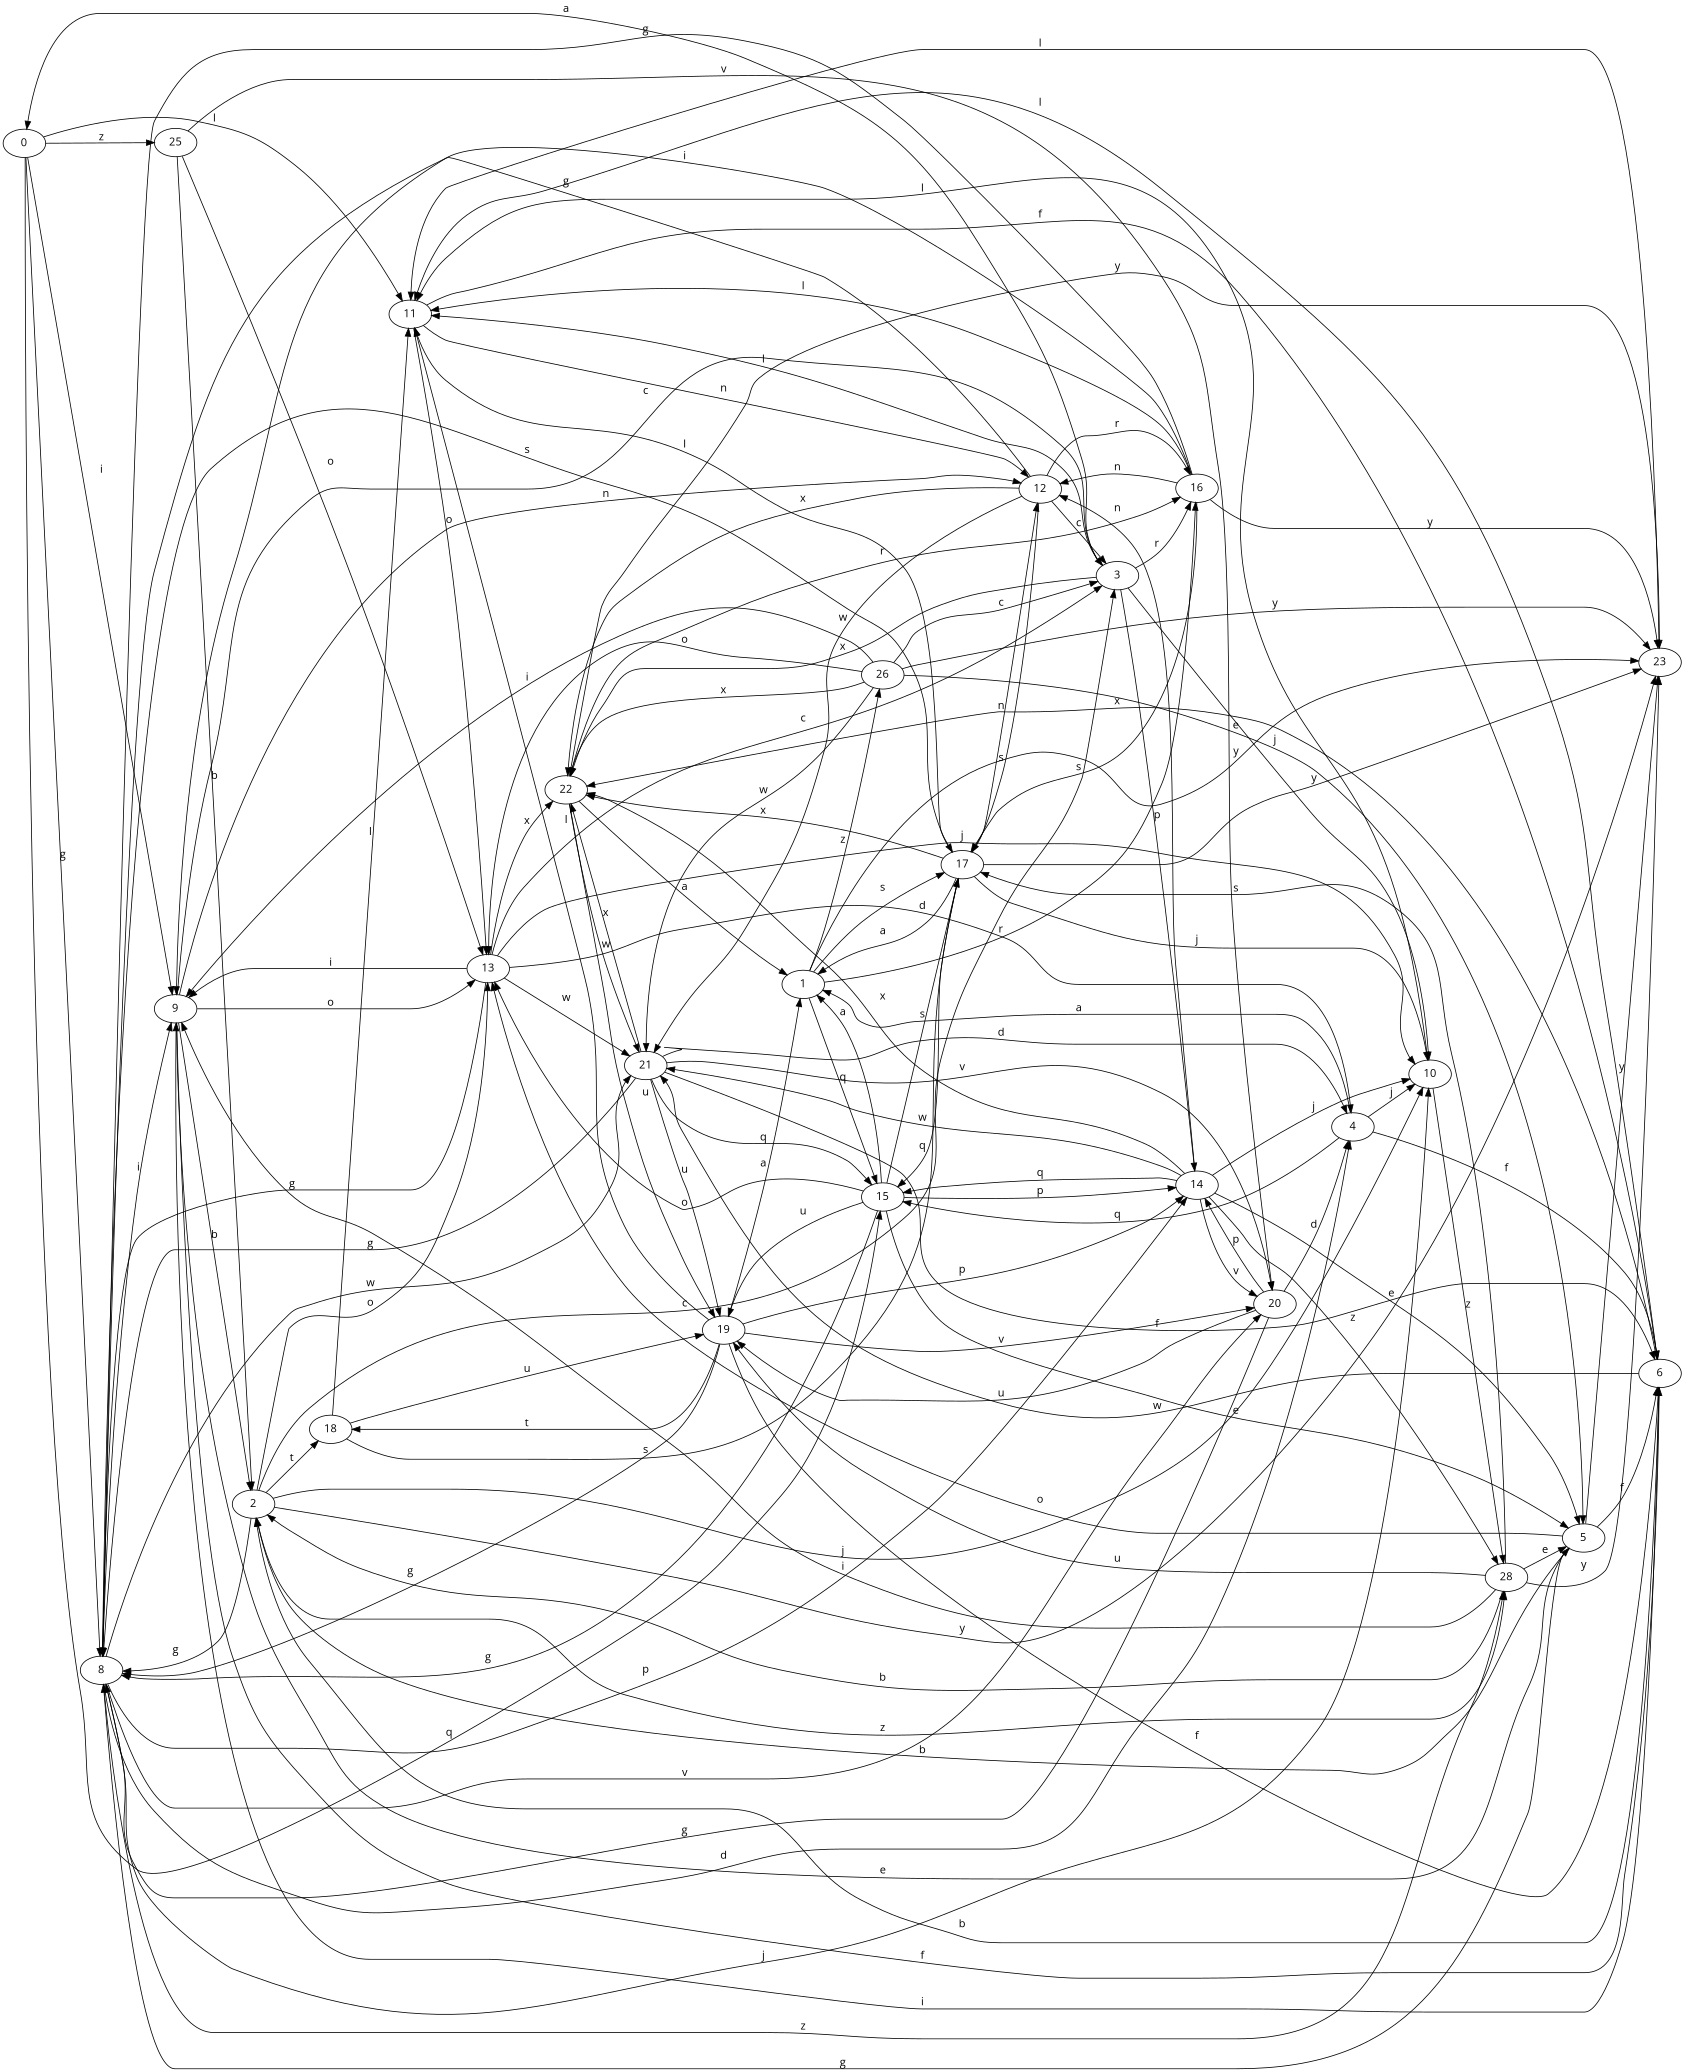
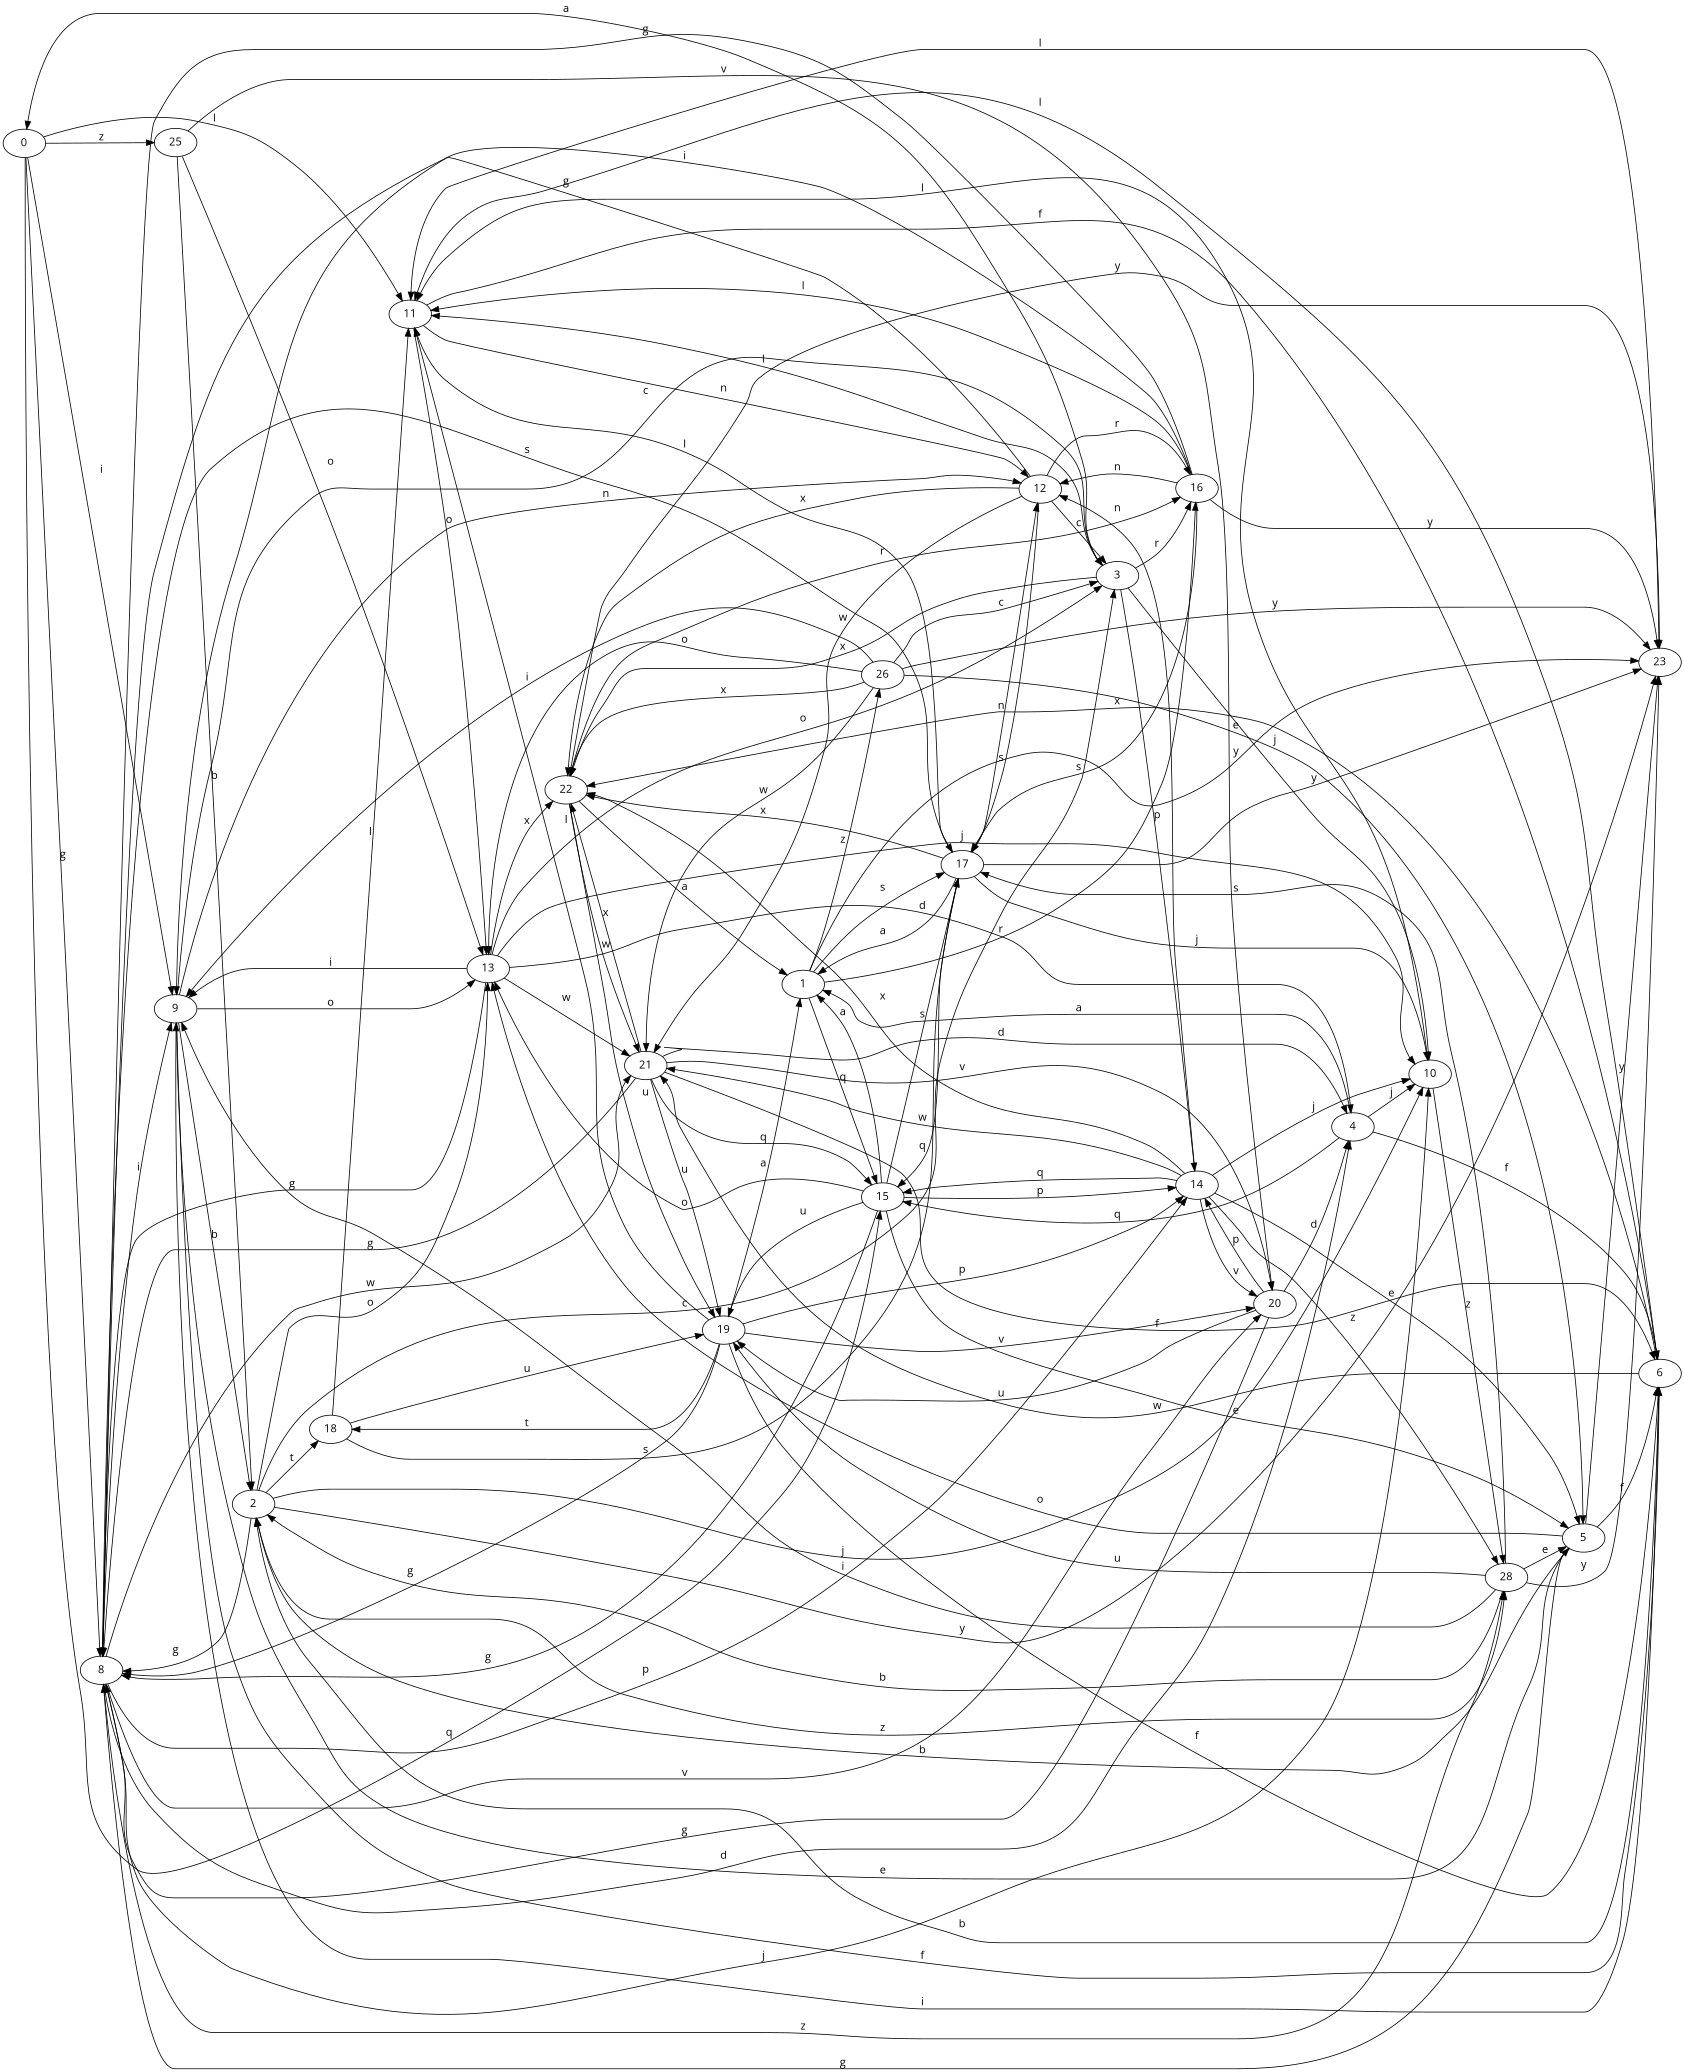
edge "13" -> "3": label "c" -> "o"
